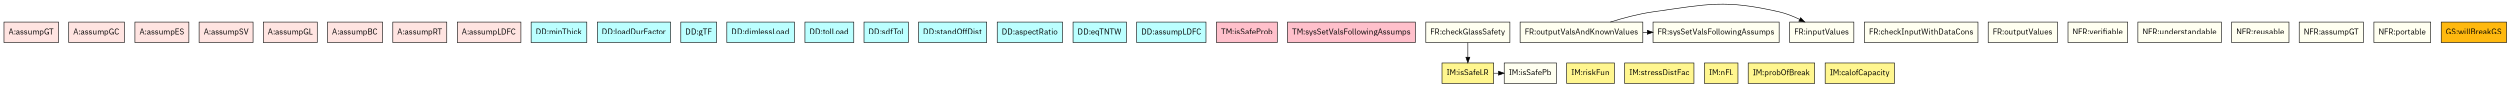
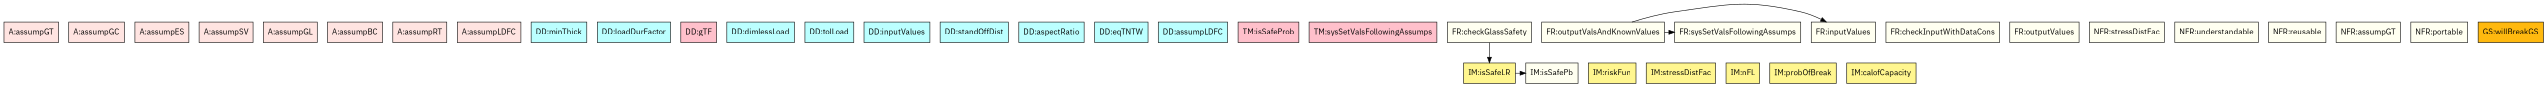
node "DD:gTF": fillcolor paleturquoise1 -> pink
node "DD:sdfTol": label "DD:sdfTol" -> "DD:inputValues"
node "NFR:verifiable": label "NFR:verifiable" -> "NFR:stressDistFac"
